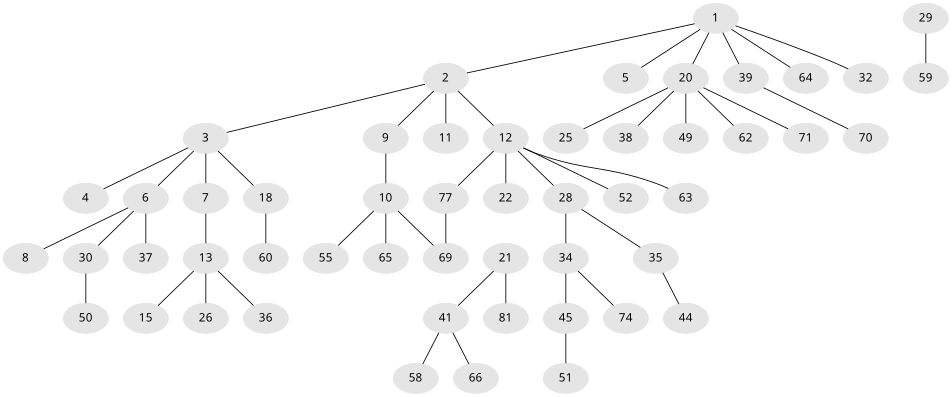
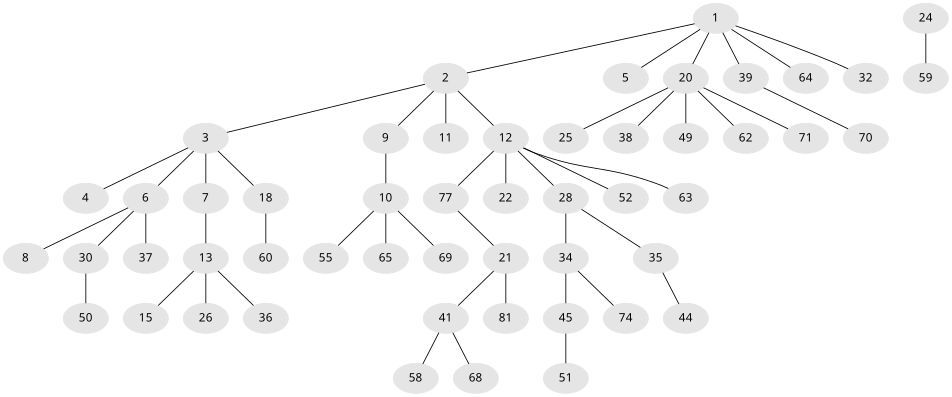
node "29": label "29" -> "24"
edge "77" -- "69": now "77" -- "21"
node "66": label "66" -> "68"
